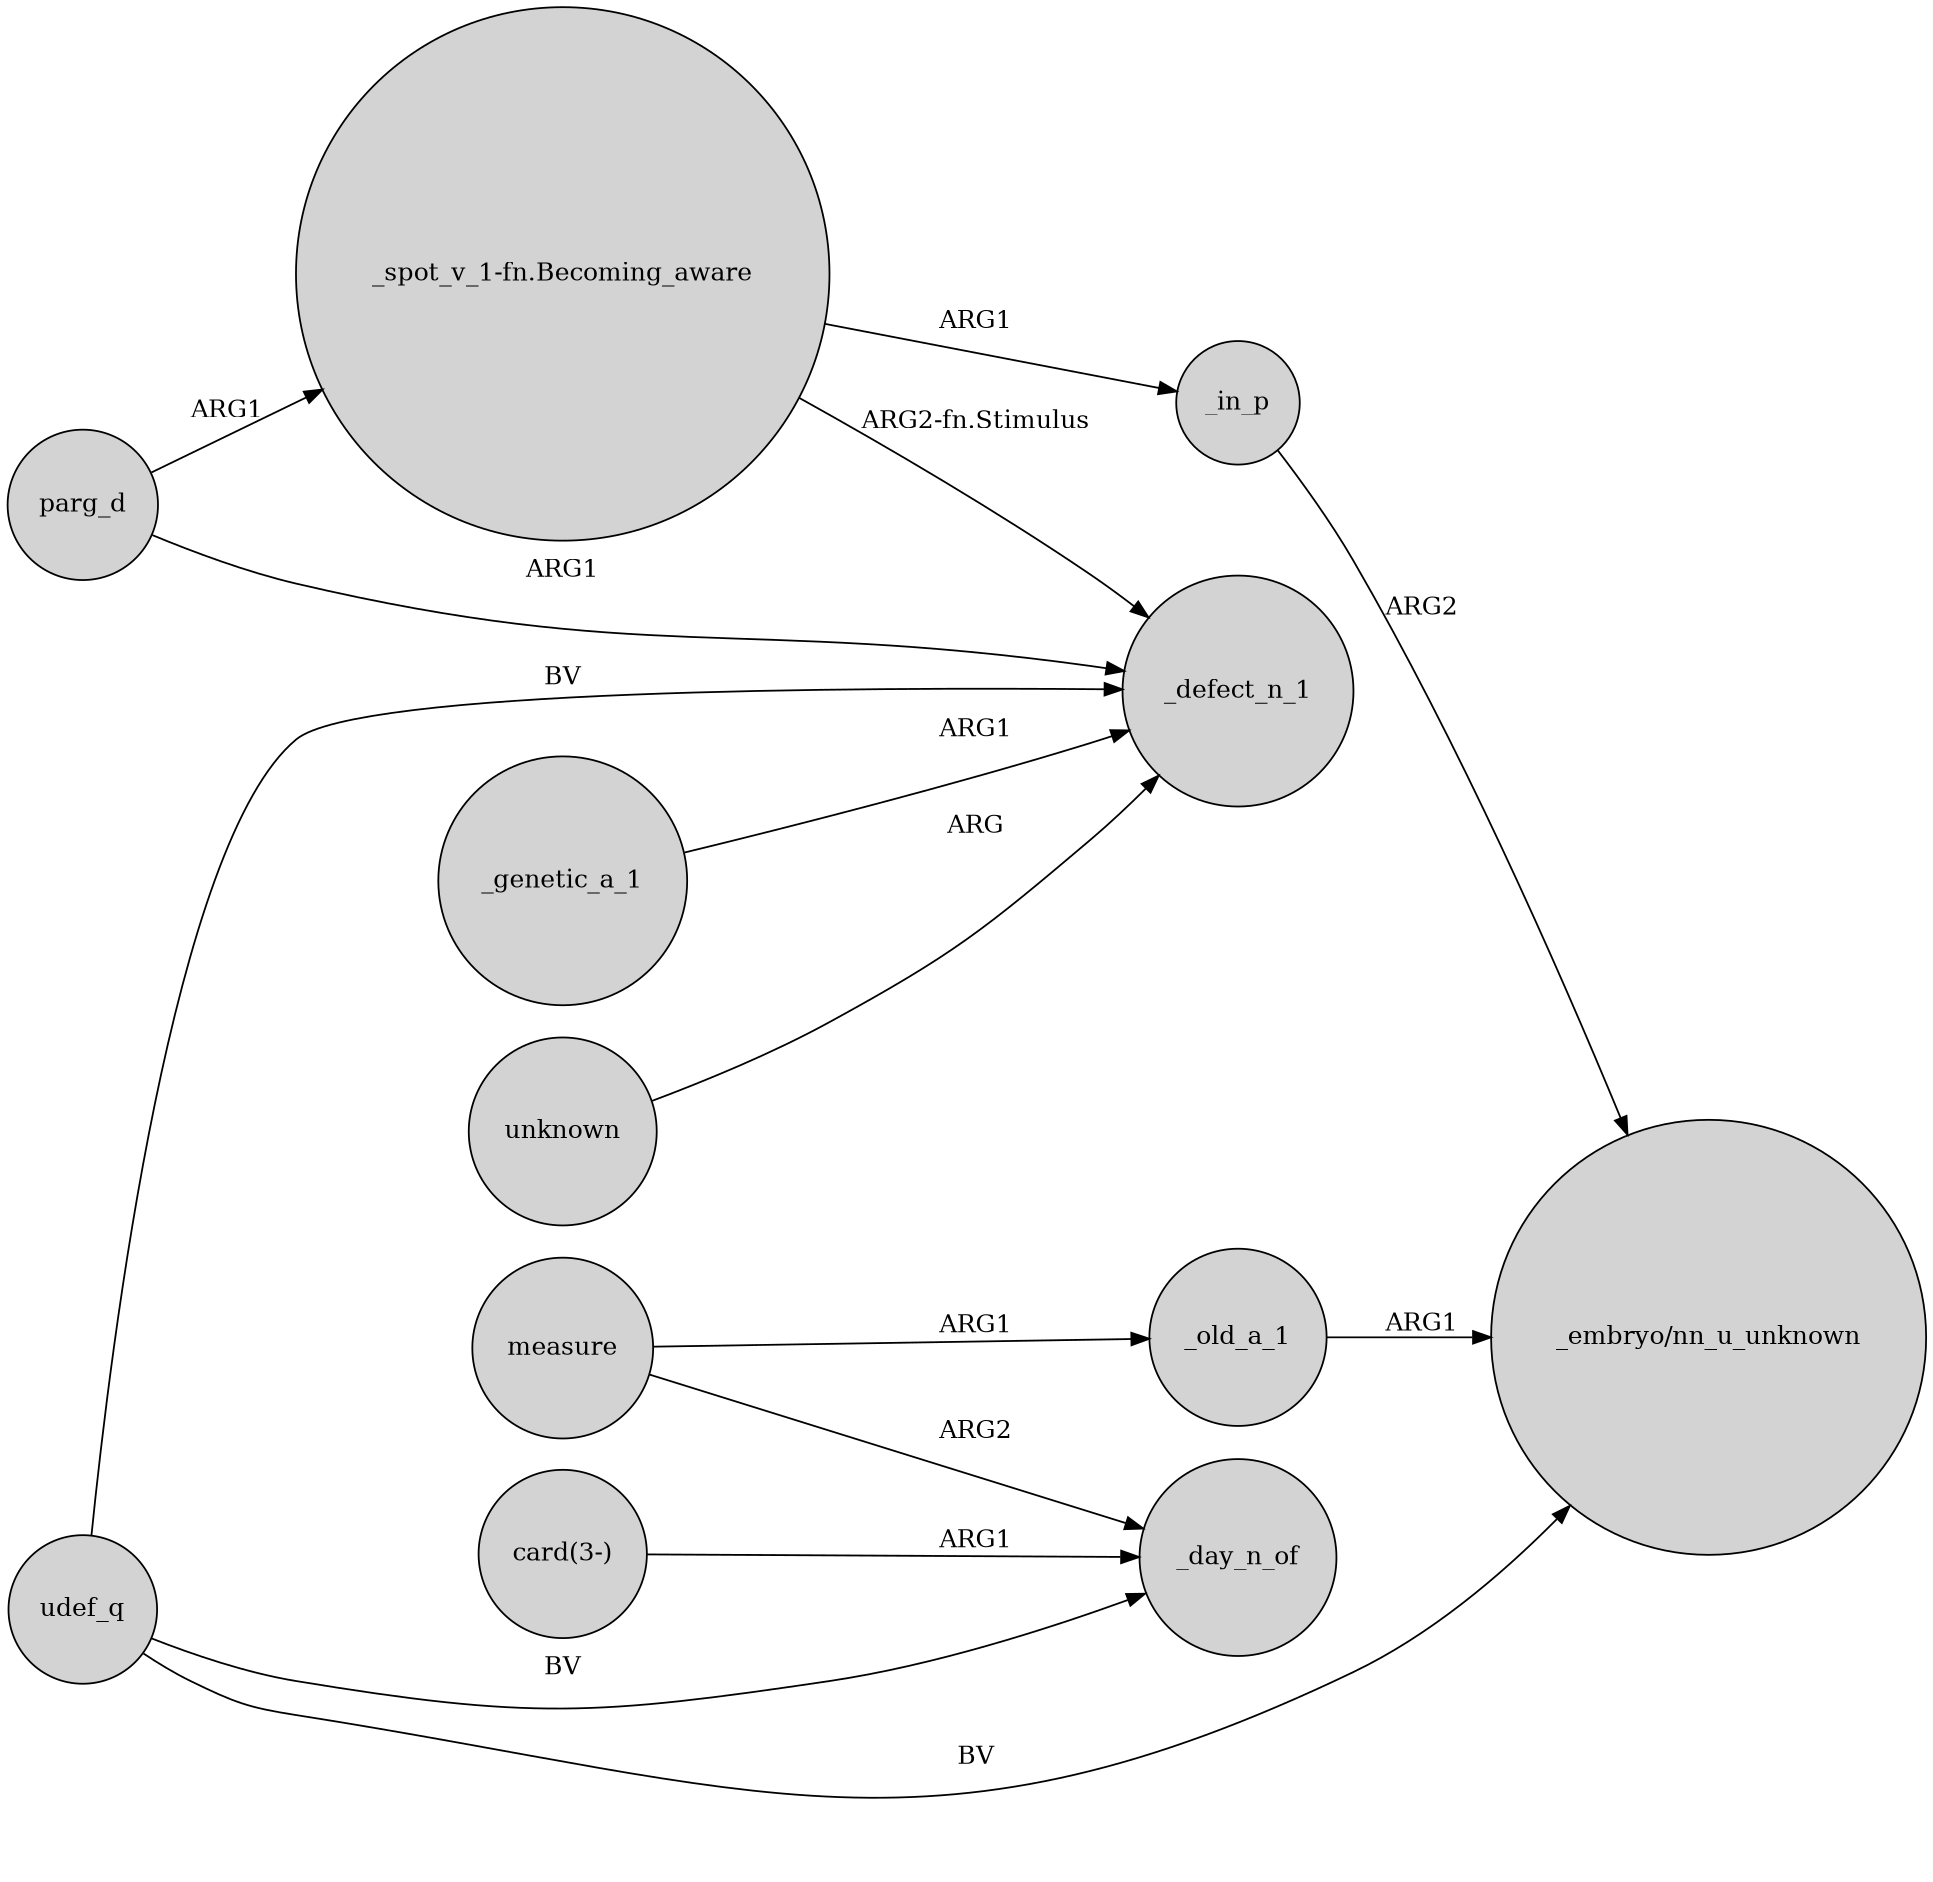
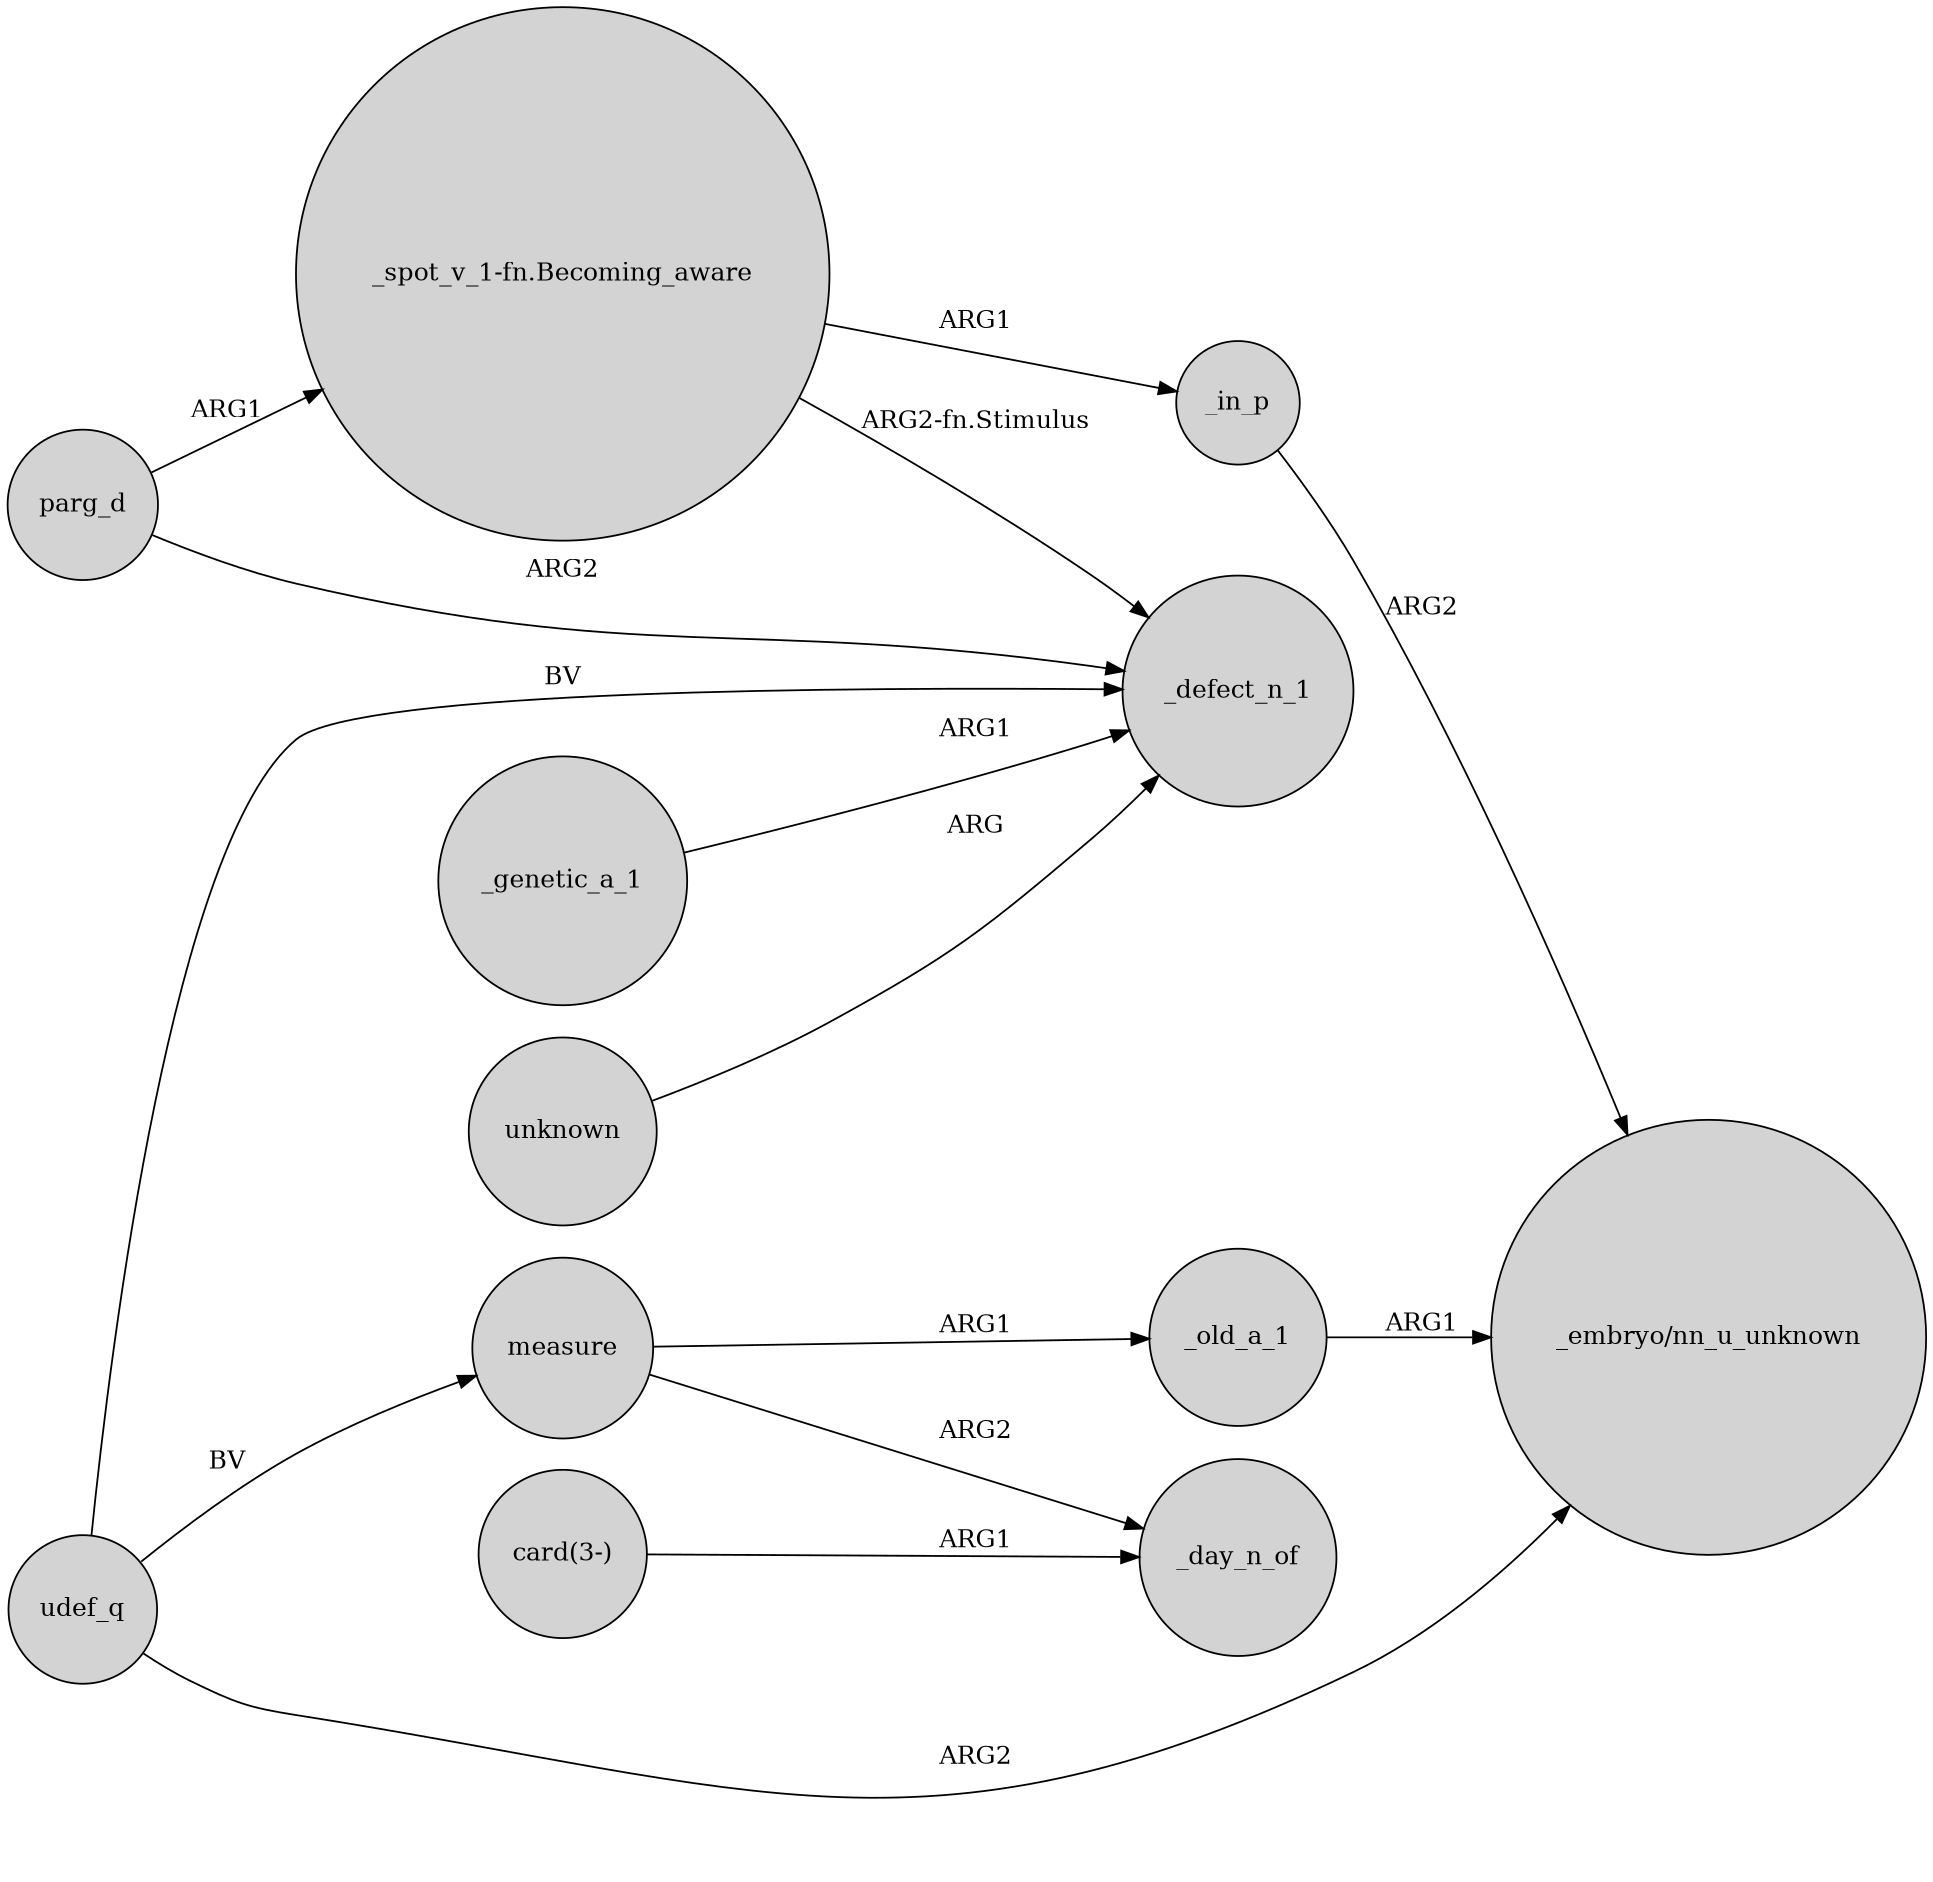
edge "parg_d" -> "_defect_n_1": label "ARG1" -> "ARG2"
edge "udef_q" -> "_day_n_of": now "udef_q" -> "measure"
edge "udef_q" -> "_embryo/nn_u_unknown": label "BV" -> "ARG2"
